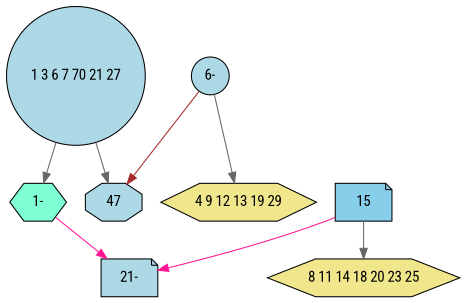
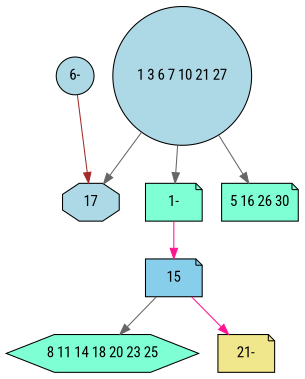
node "1 3 6 7 70 21 27": label "1 3 6 7 70 21 27" -> "1 3 6 7 10 21 27"
node "1-": shape hexagon -> note
node "47": label "47" -> "17"
node "4 9 12 13 19 29": removed
node "5 16 26 30": added
edge "1-" -> "21-": now "1-" -> "15"
node "21-": fillcolor lightblue -> khaki
node "8 11 14 18 20 23 25": fillcolor khaki -> aquamarine
